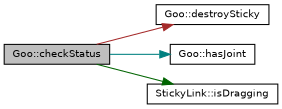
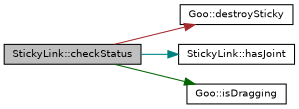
node "Goo::checkStatus": label "Goo::checkStatus" -> "StickyLink::checkStatus"
node "Goo::hasJoint": label "Goo::hasJoint" -> "StickyLink::hasJoint"
node "StickyLink::isDragging": label "StickyLink::isDragging" -> "Goo::isDragging"
